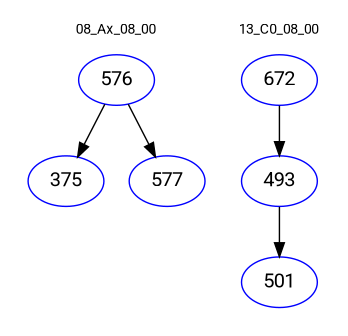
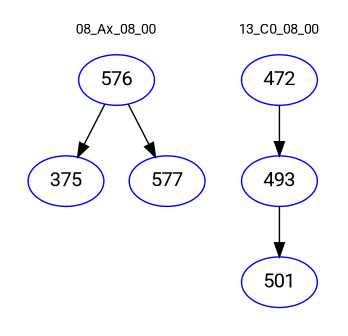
node "672": label "672" -> "472"
